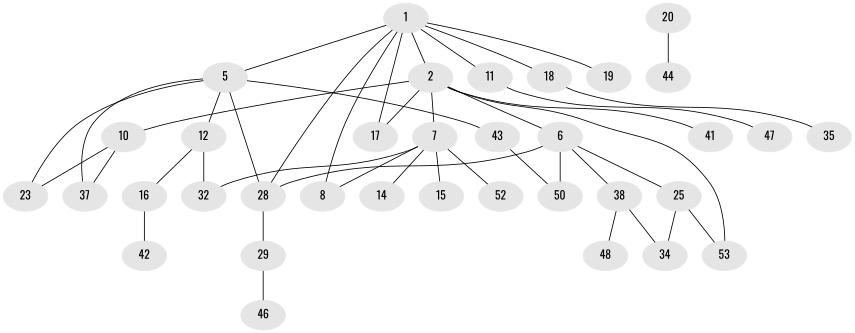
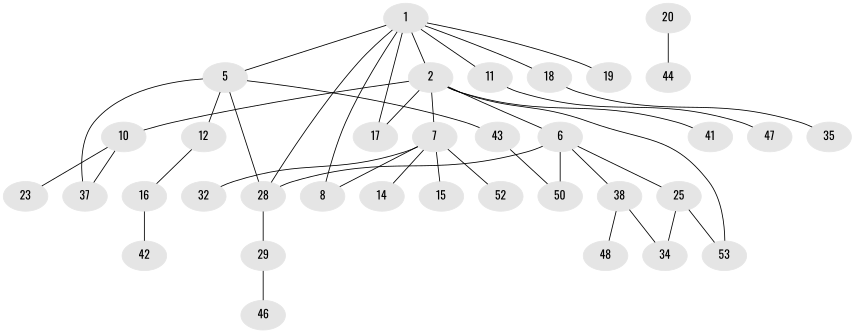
edge "5" -- "23": removed
edge "12" -- "32": removed
